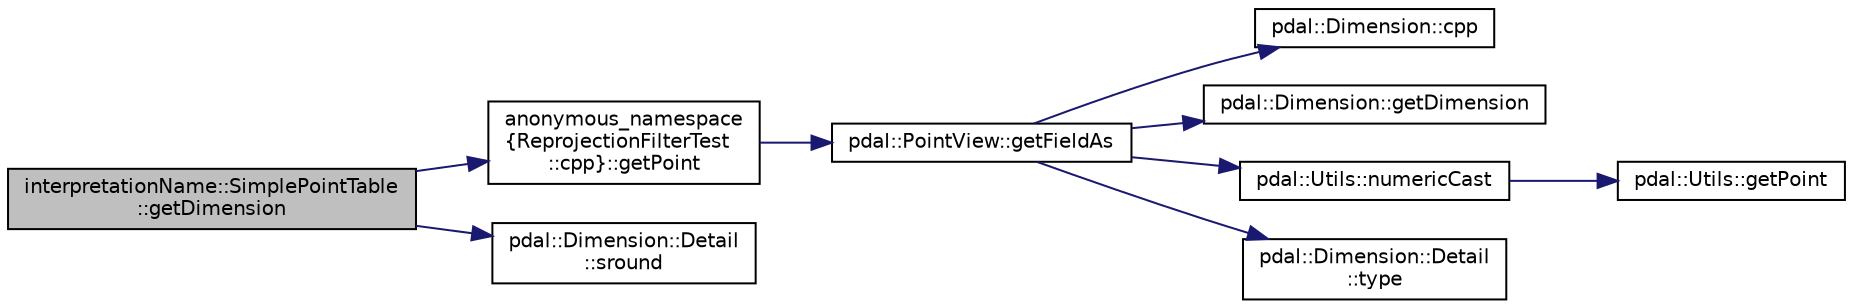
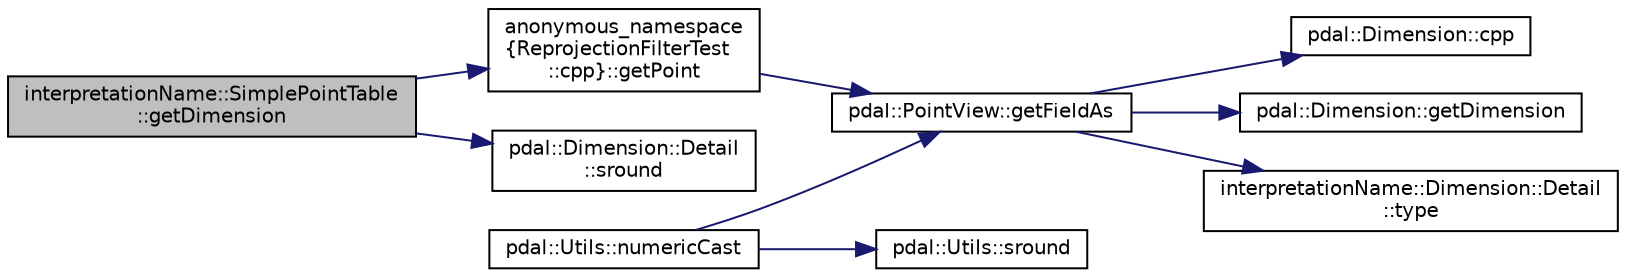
edge "pdal::PointView::getFieldAs" -> "pdal::Utils::numericCast": reversed
node "pdal::Utils::getPoint": label "pdal::Utils::getPoint" -> "pdal::Utils::sround"
node "pdal::Dimension::Detail ::type": label "pdal::Dimension::Detail ::type" -> "interpretationName::Dimension::Detail ::type"
